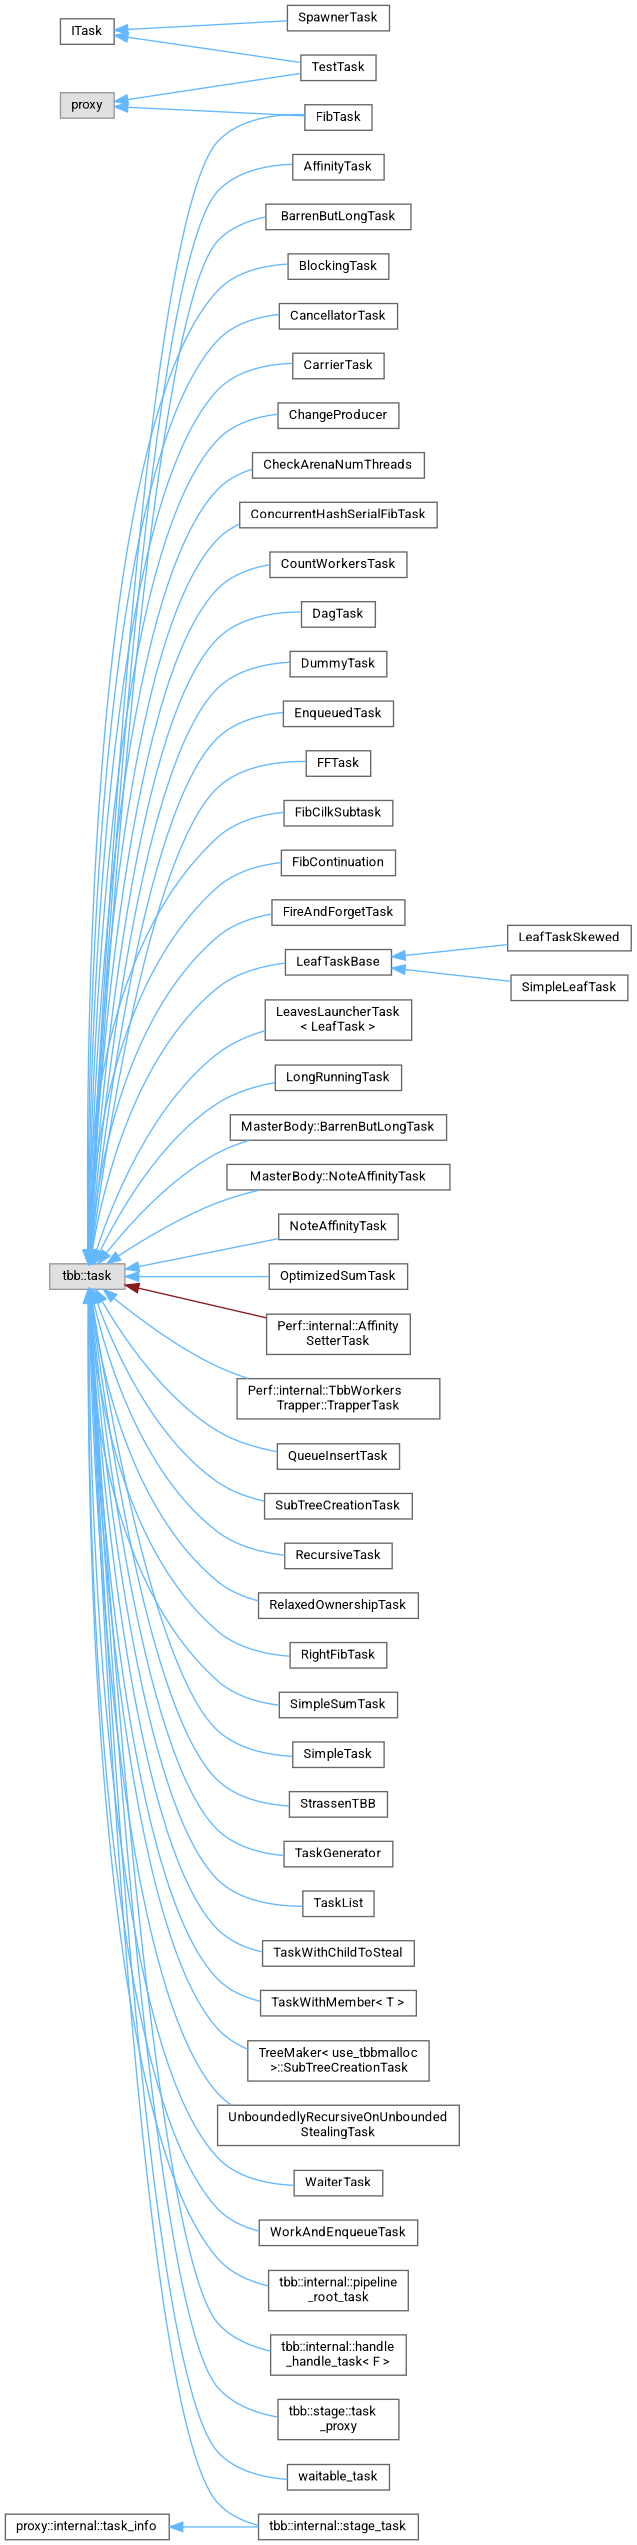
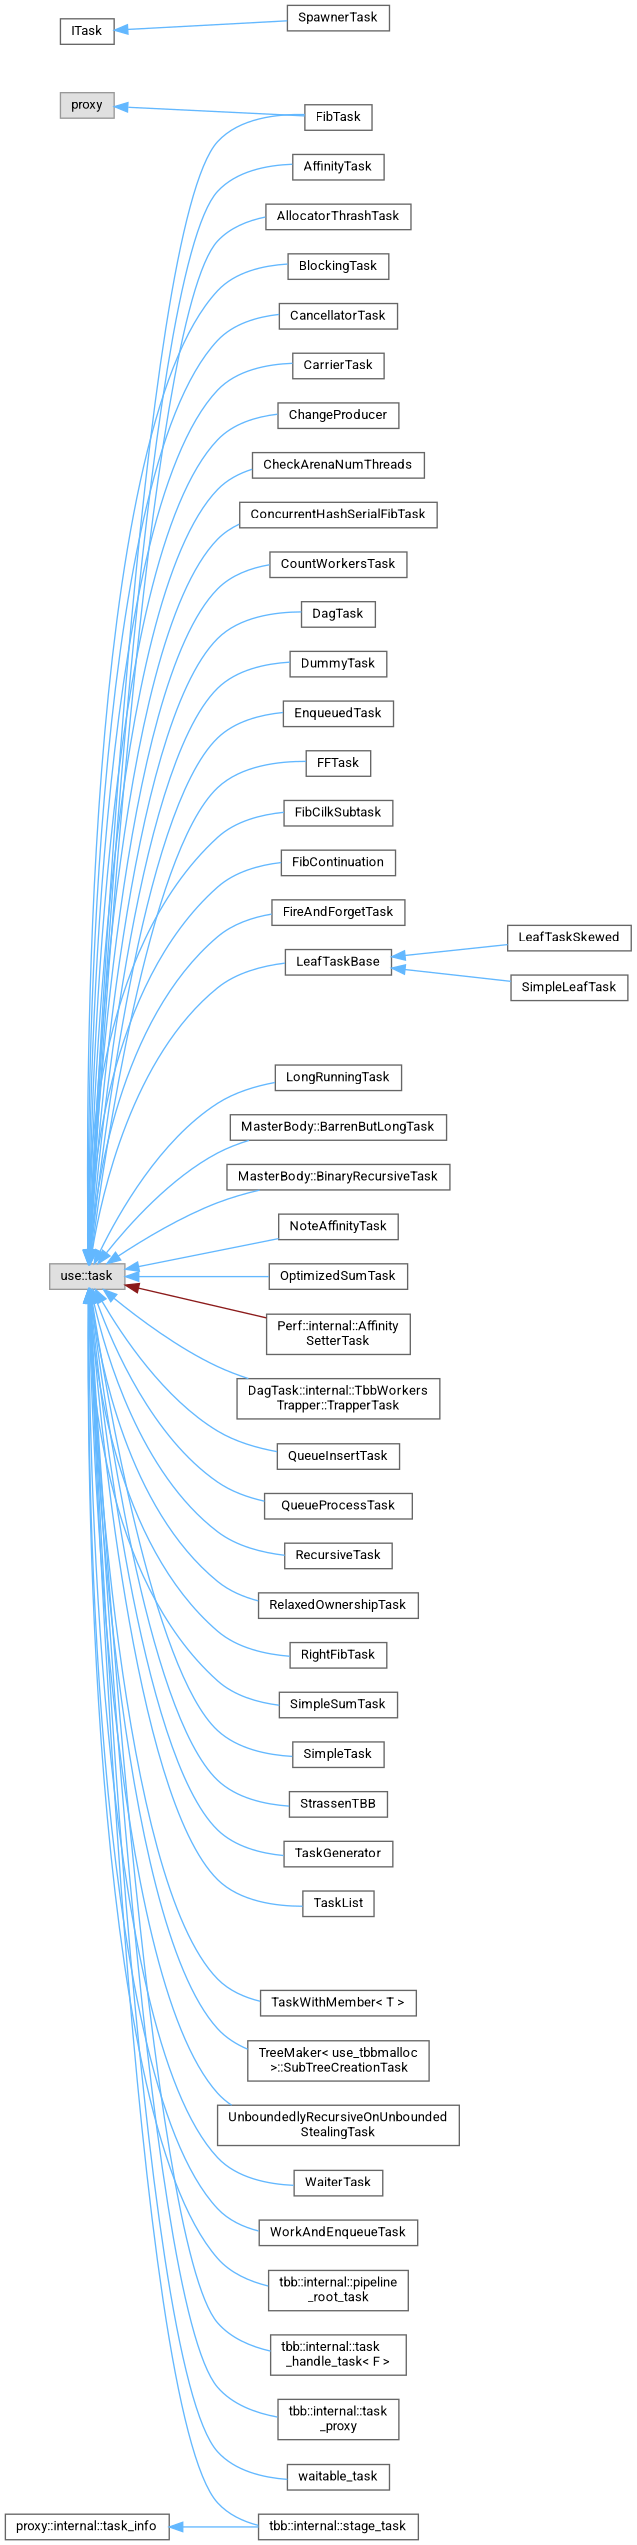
node "TestTask": removed
node "BarrenButLongTask": label "BarrenButLongTask" -> "AllocatorThrashTask"
node "LeavesLauncherTask < LeafTask >": removed
node "MasterBody::NoteAffinityTask": label "MasterBody::NoteAffinityTask" -> "MasterBody::BinaryRecursiveTask"
node "tbb::task": label "tbb::task" -> "use::task"
node "Perf::internal::TbbWorkers Trapper::TrapperTask": label "Perf::internal::TbbWorkers Trapper::TrapperTask" -> "DagTask::internal::TbbWorkers Trapper::TrapperTask"
node "SubTreeCreationTask": label "SubTreeCreationTask" -> "QueueProcessTask"
node "TaskWithChildToSteal": removed
node "tbb::internal::handle _handle_task< F >": label "tbb::internal::handle _handle_task< F >" -> "tbb::internal::task _handle_task< F >"
node "tbb::stage::task _proxy": label "tbb::stage::task _proxy" -> "tbb::internal::task _proxy"
